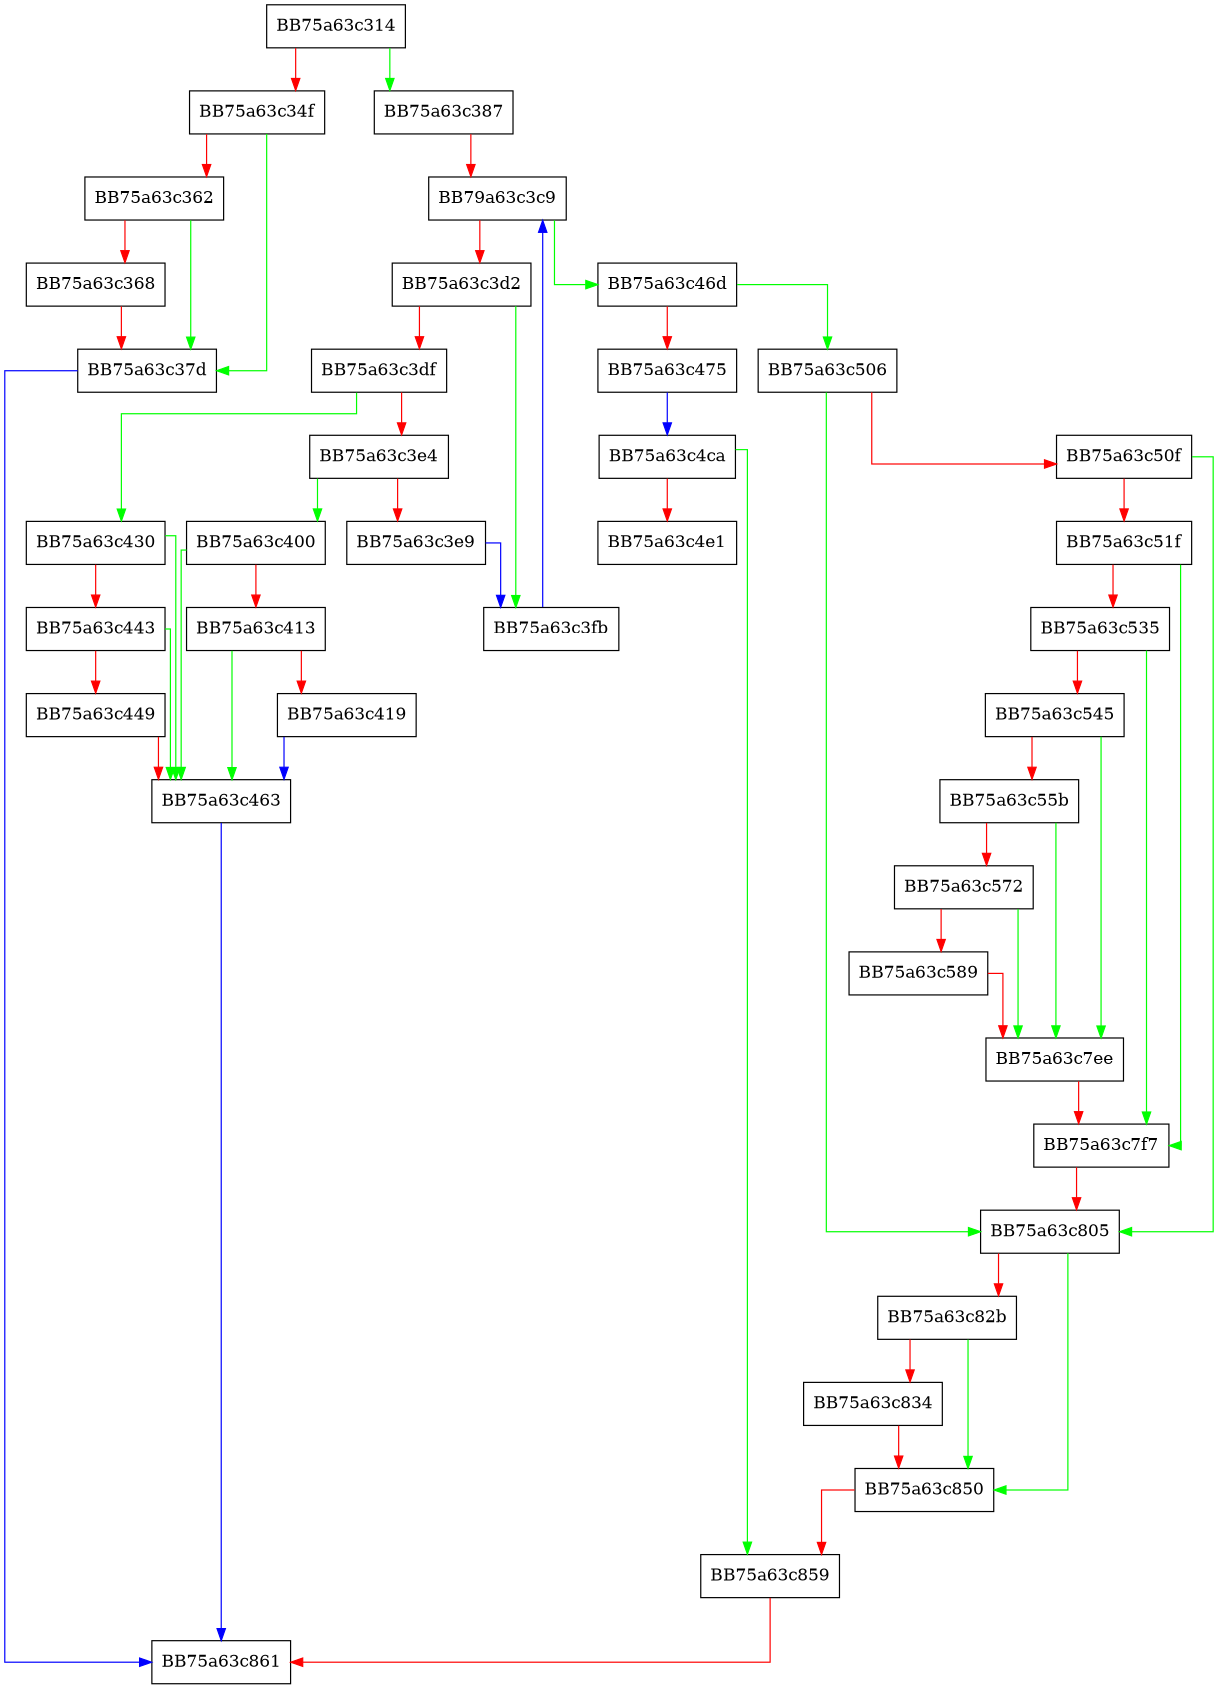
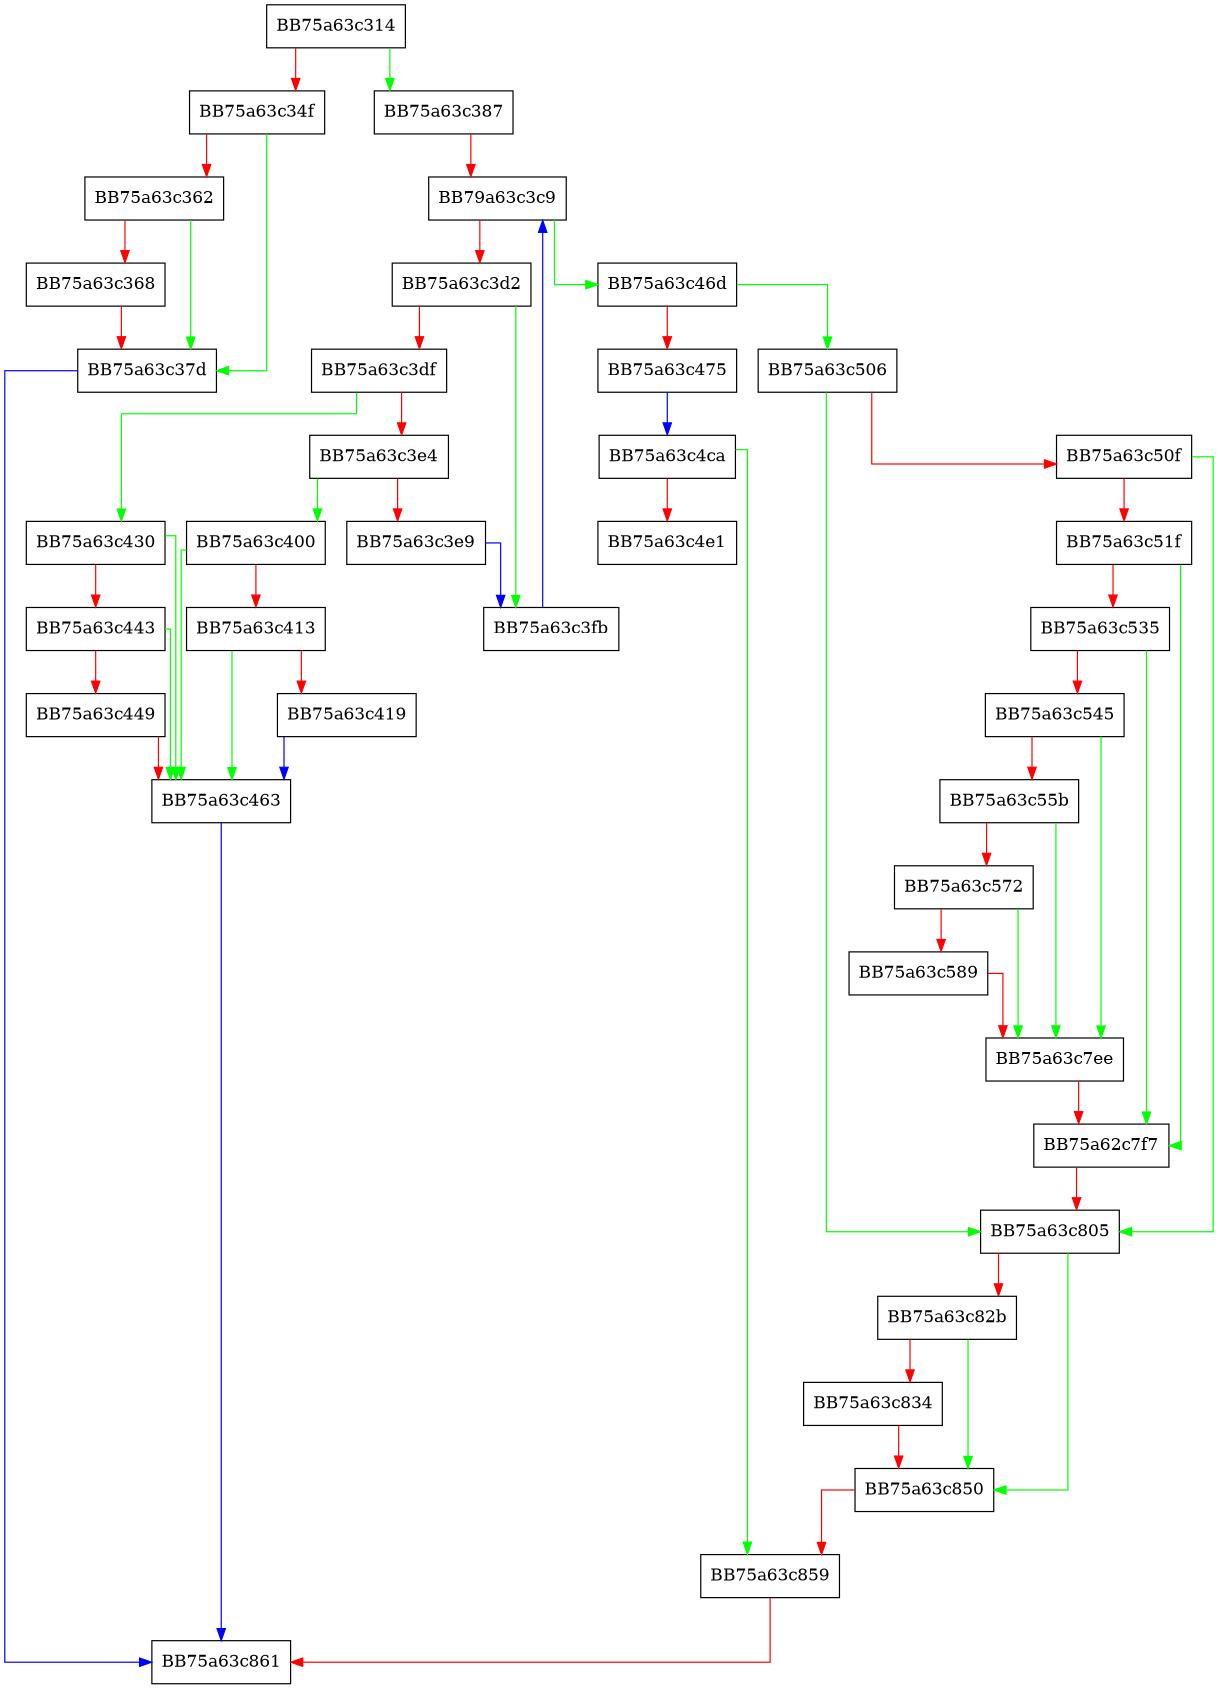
node "BB75a63c7f7": label "BB75a63c7f7" -> "BB75a62c7f7"
